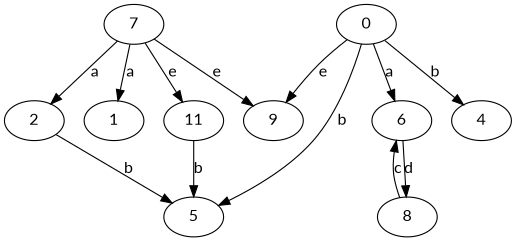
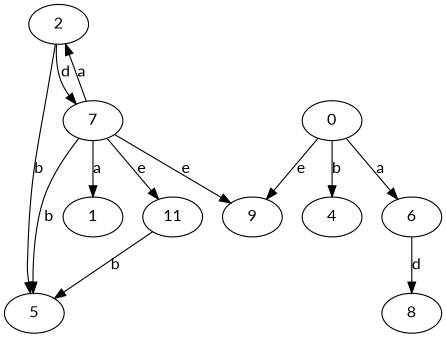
edge "2" -> "7": added, label "d"
edge "0" -> "5": now "7" -> "5"
edge "8" -> "6": removed, label "c"
